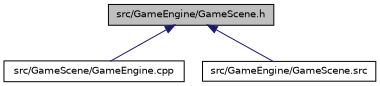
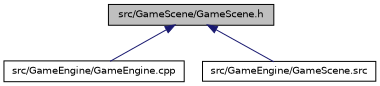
node "src/GameEngine/GameScene.h": label "src/GameEngine/GameScene.h" -> "src/GameScene/GameScene.h"
node "src/GameScene/GameEngine.cpp": label "src/GameScene/GameEngine.cpp" -> "src/GameEngine/GameEngine.cpp"
